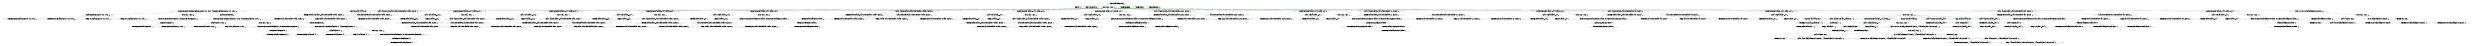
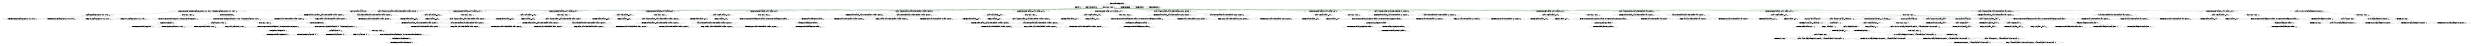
node "(IDENTIFIER,remainder,outHeaderExpression(remainder))": removed
